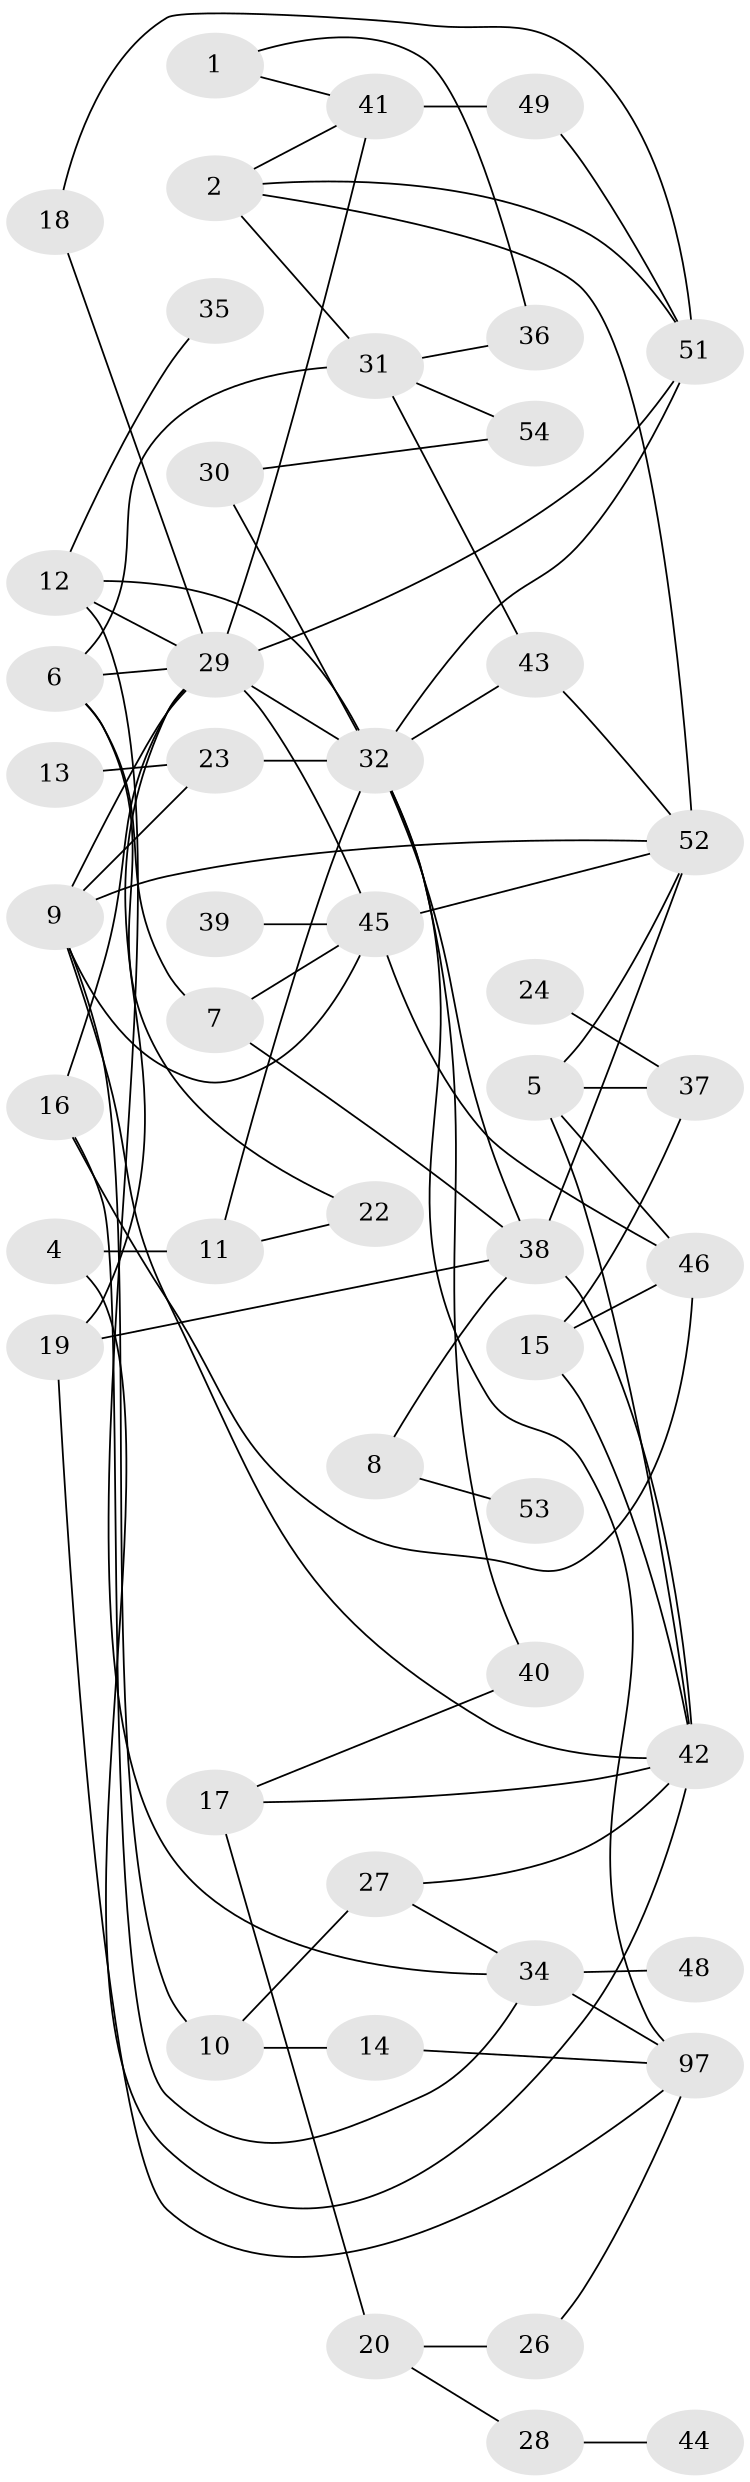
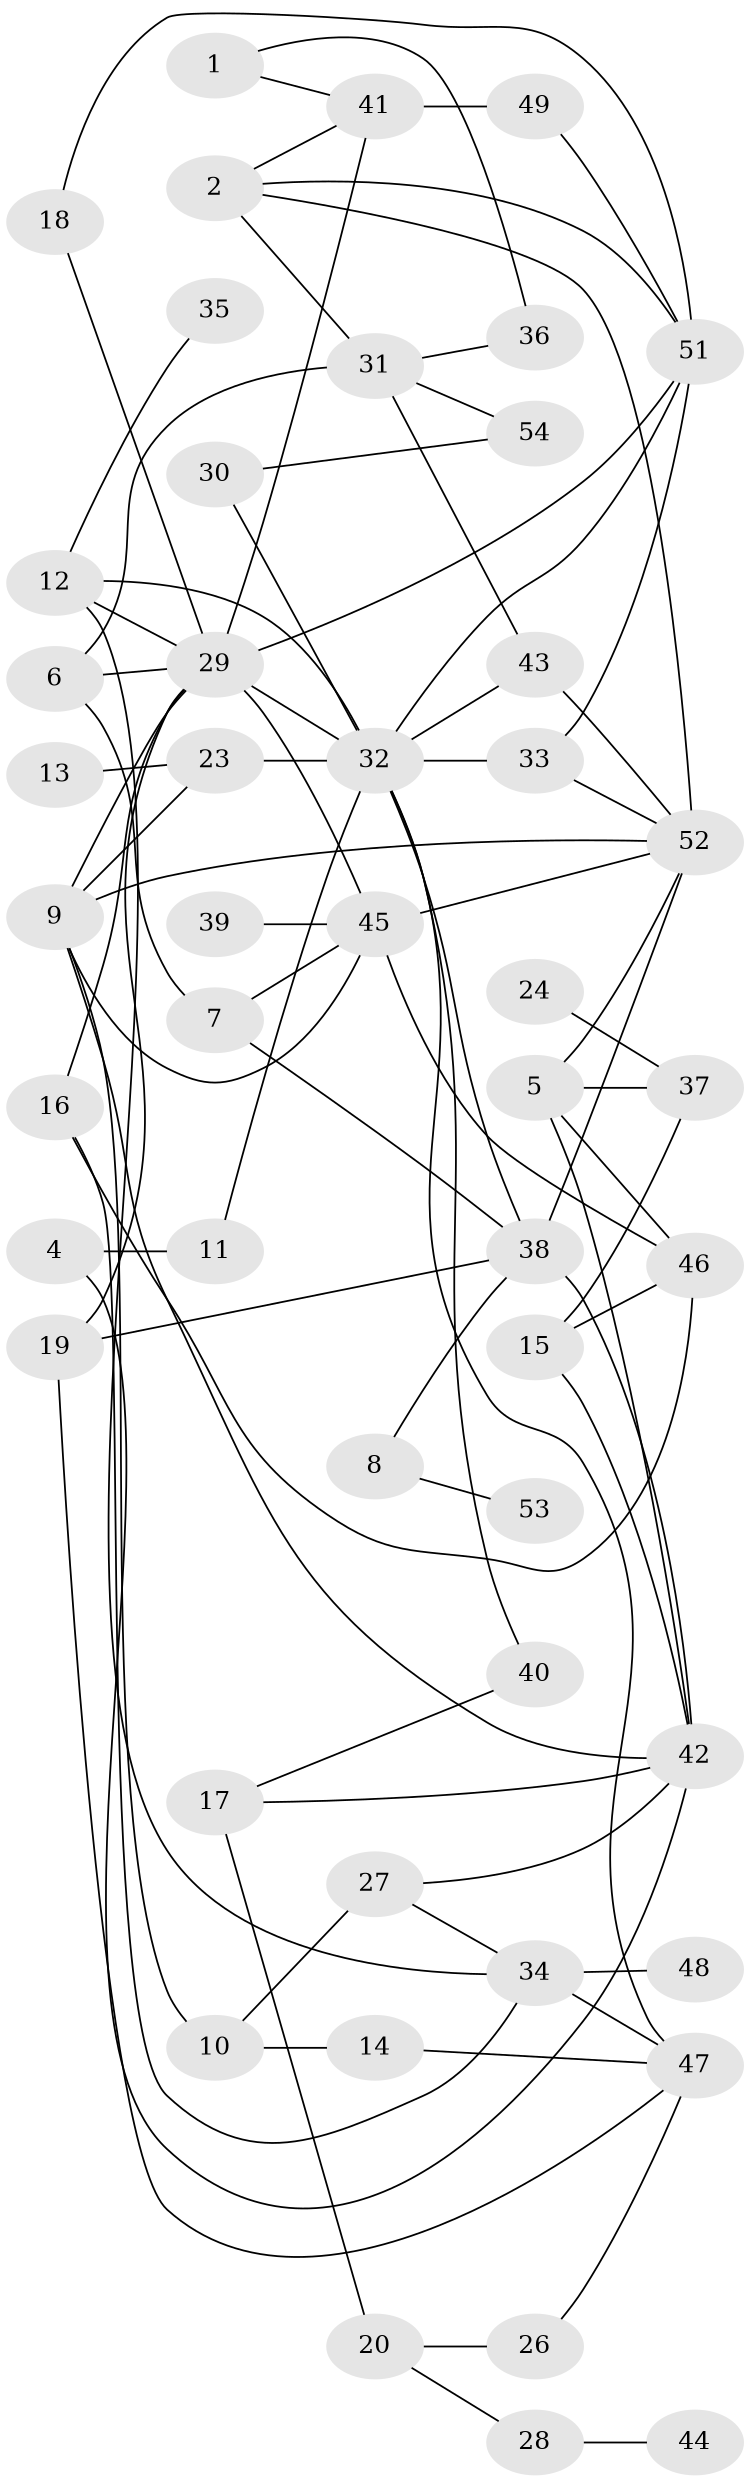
node "33": added
node "22": removed
node "97": label "97" -> "47"
